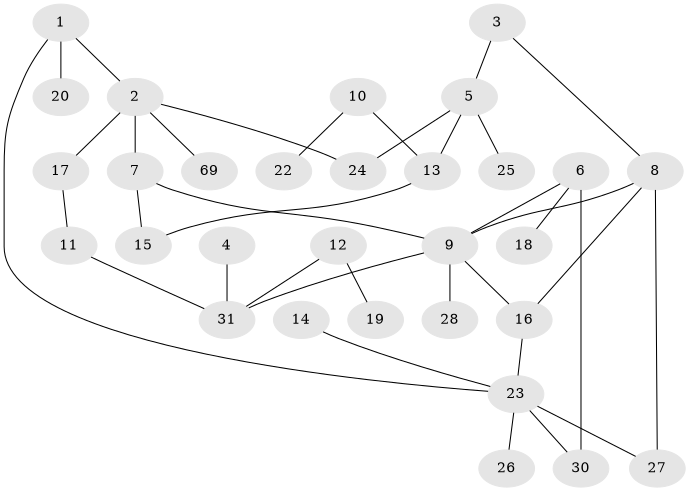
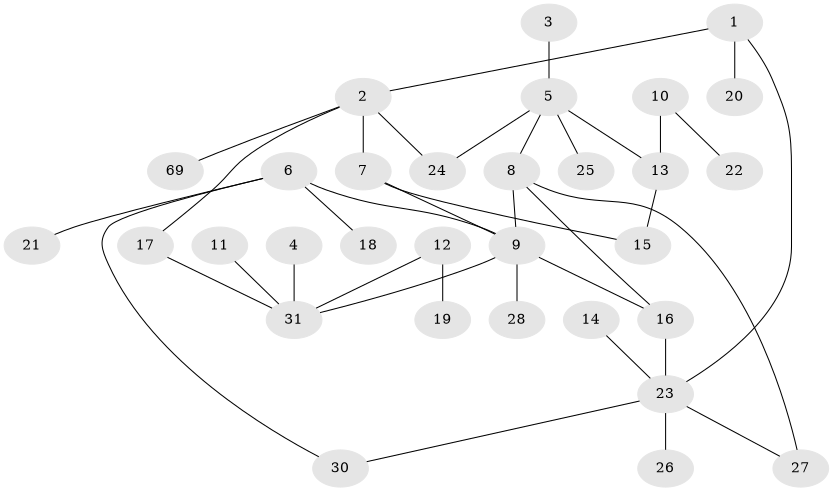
edge "3" -- "8": now "5" -- "8"
edge "17" -- "11": now "17" -- "31"
node "21": added
